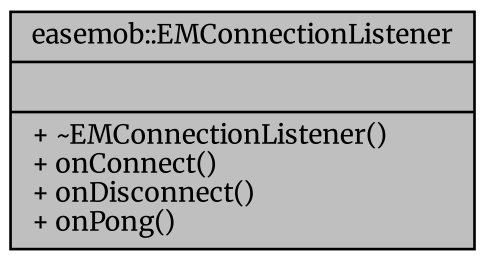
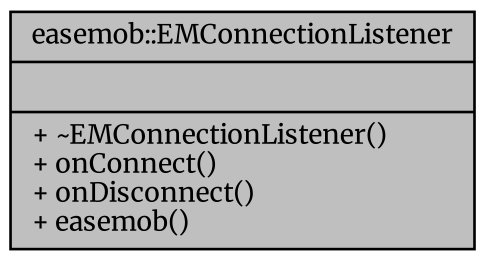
node "easemob::EMConnectionListener": text "+ onPong()" -> "+ easemob()"
